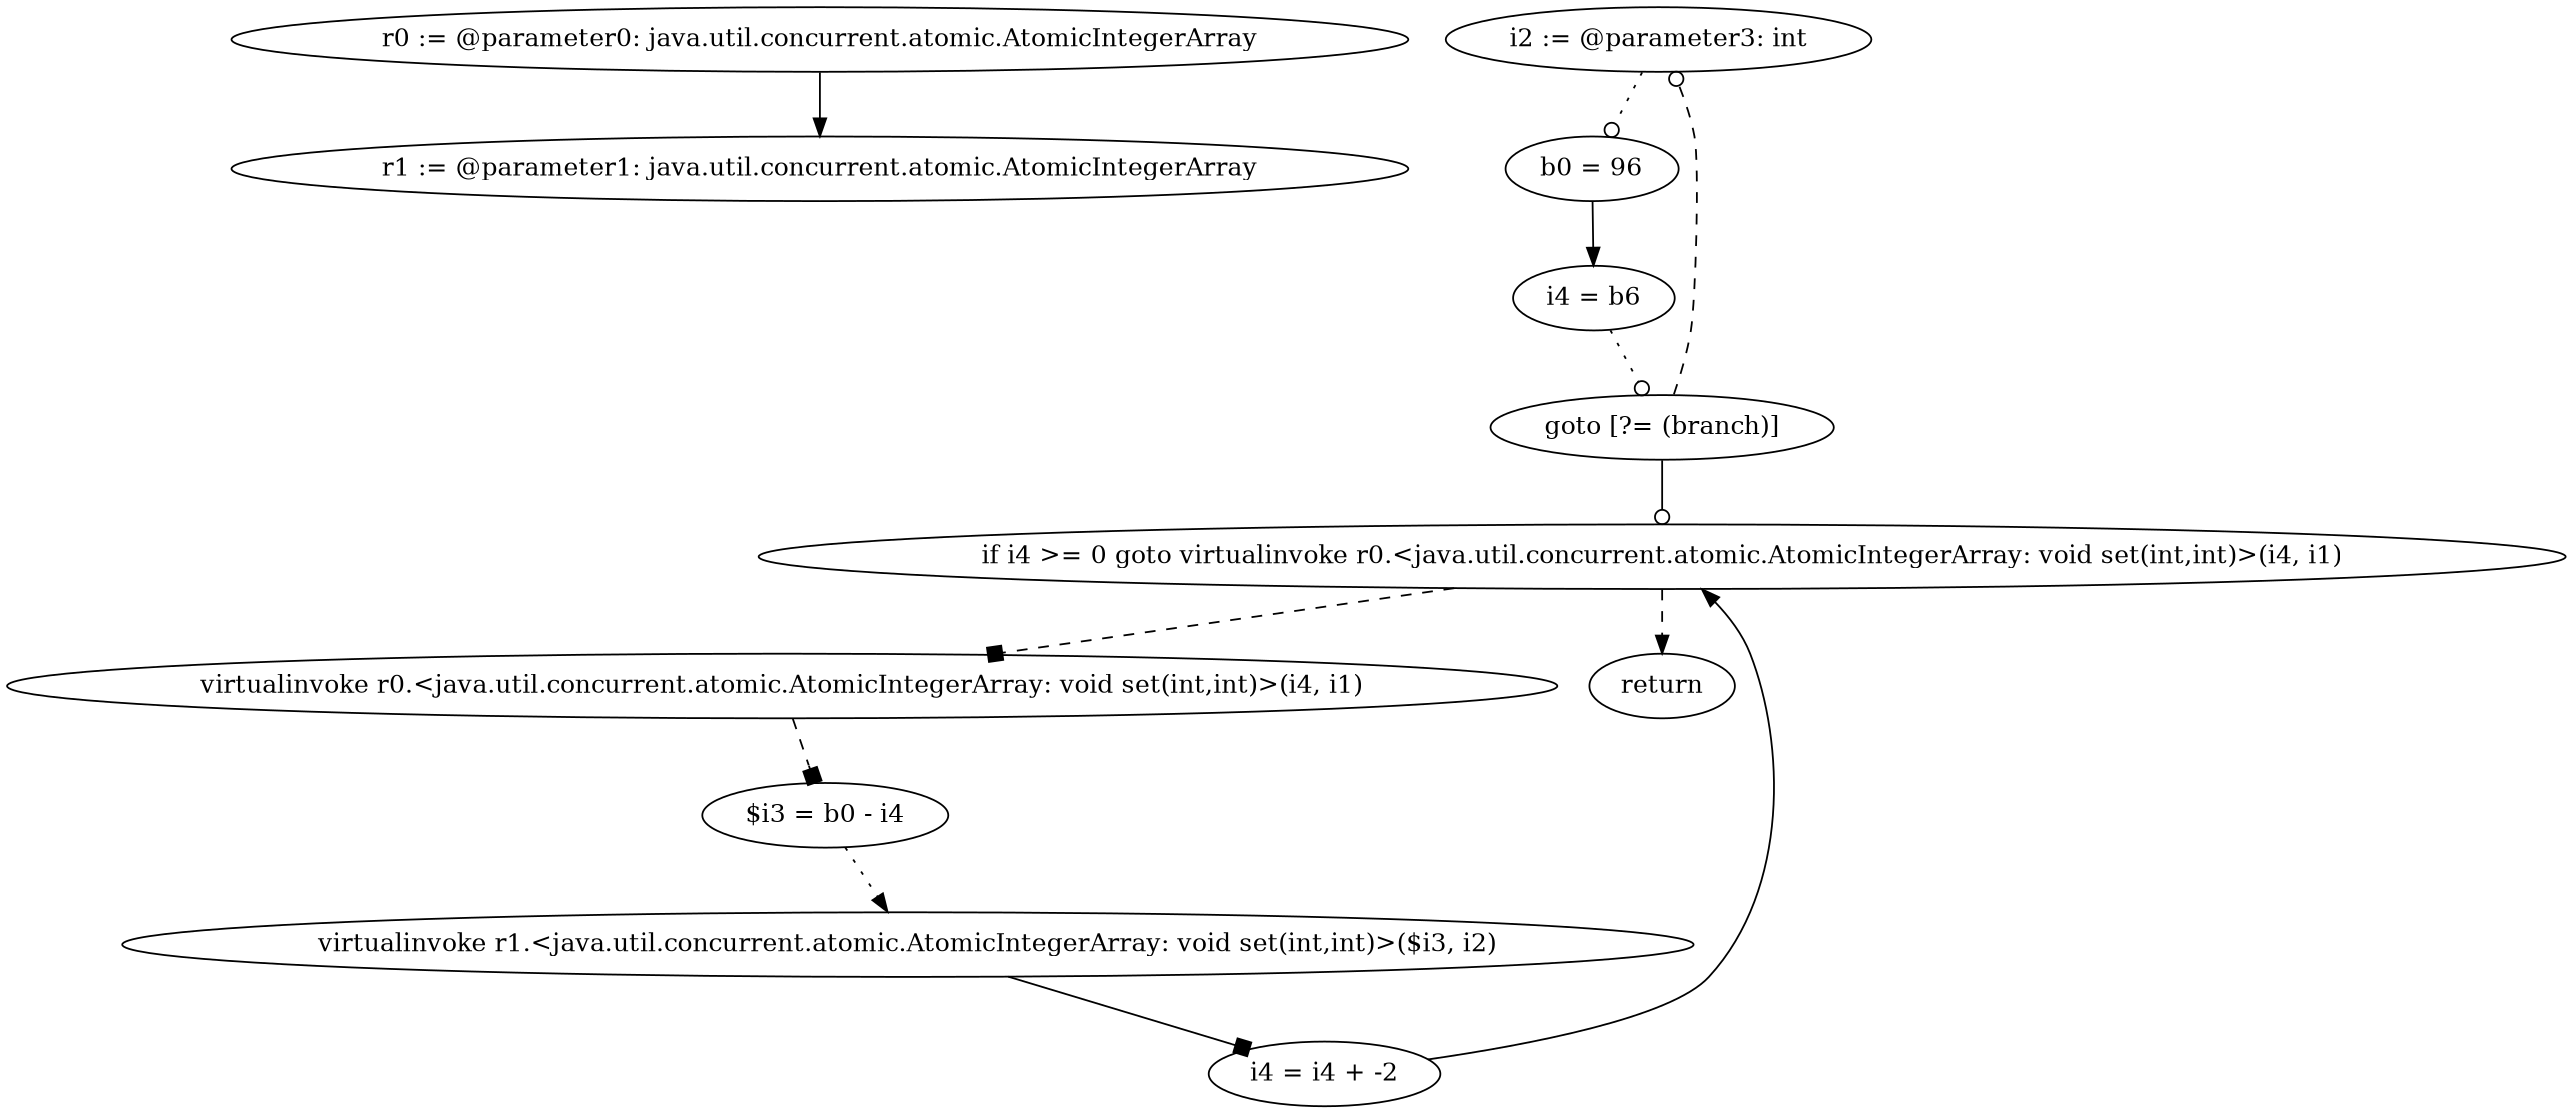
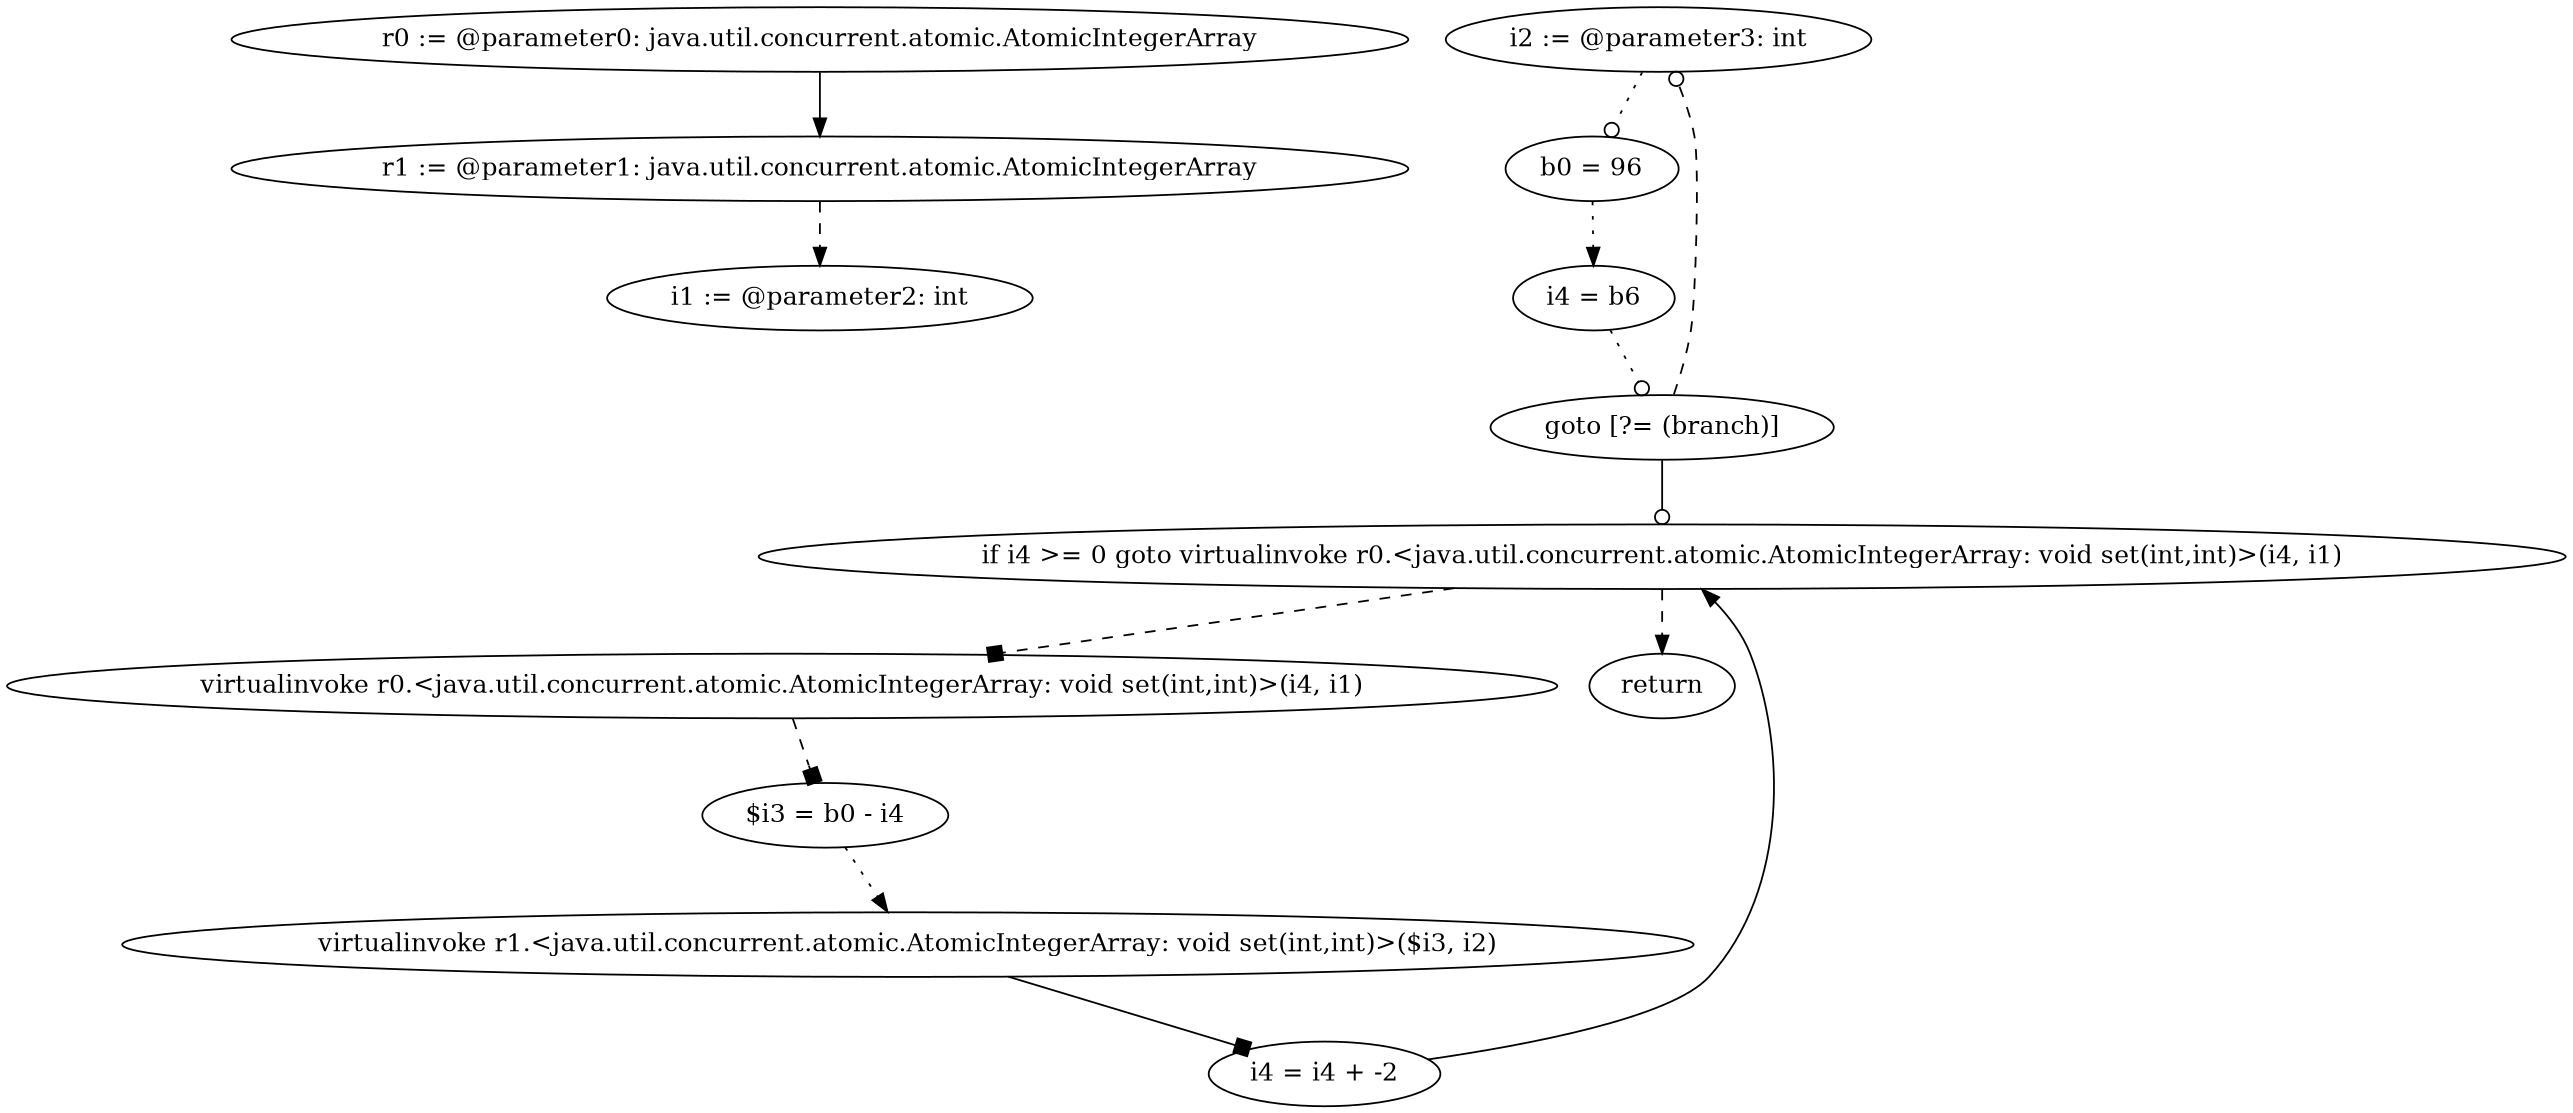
edge "b0 = 96" -> "i4 = b6": style solid -> dotted
node "i1 := @parameter2: int": added
